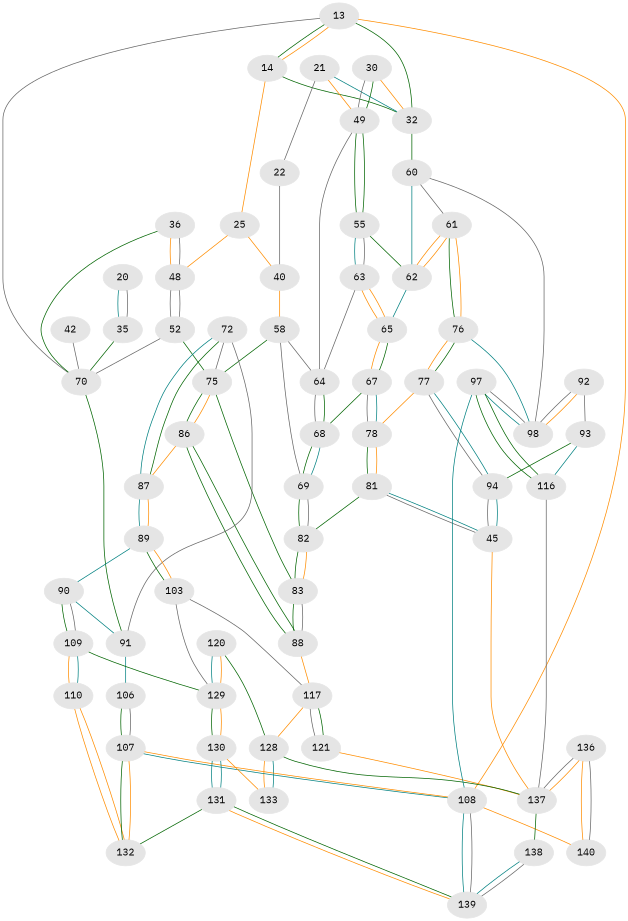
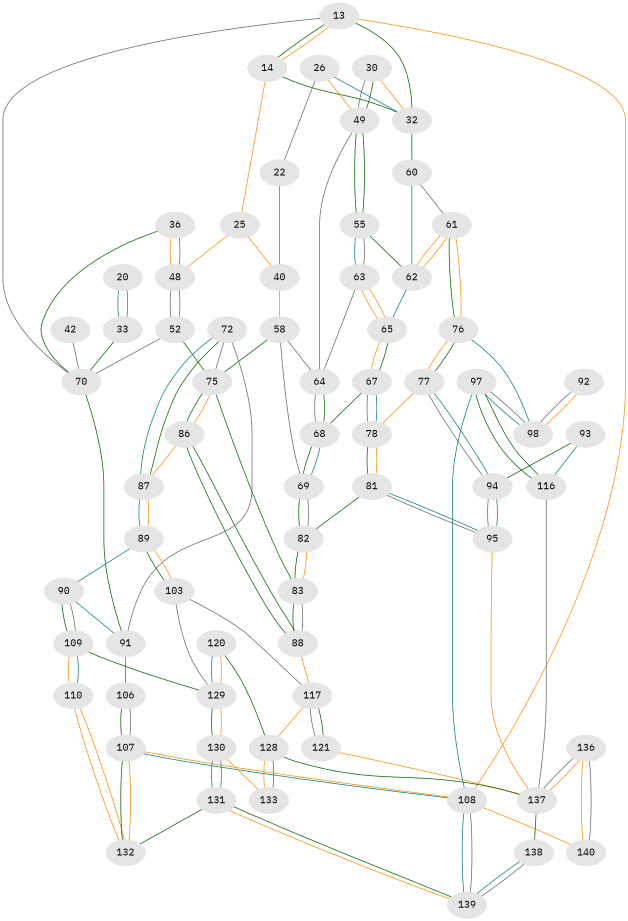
node "21": label "21" -> "26"
edge "60" -- "98": removed
node "35": label "35" -> "33"
edge "92" -- "93": removed
node "45": label "45" -> "95"
